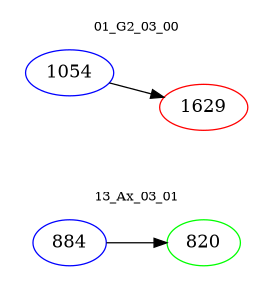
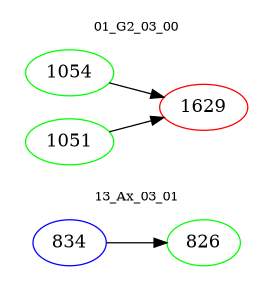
node "1054": color blue -> green
node "1051": added
node "884": label "884" -> "834"
node "820": label "820" -> "826"
